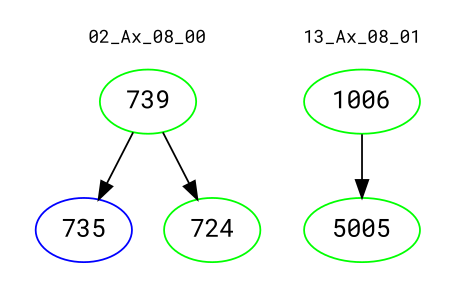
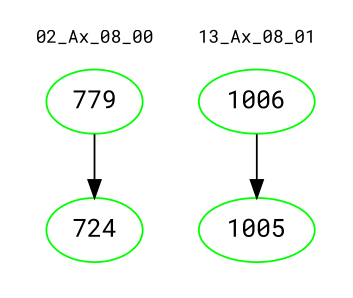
node "739": label "739" -> "779"
node "735": removed
node "5005": label "5005" -> "1005"
